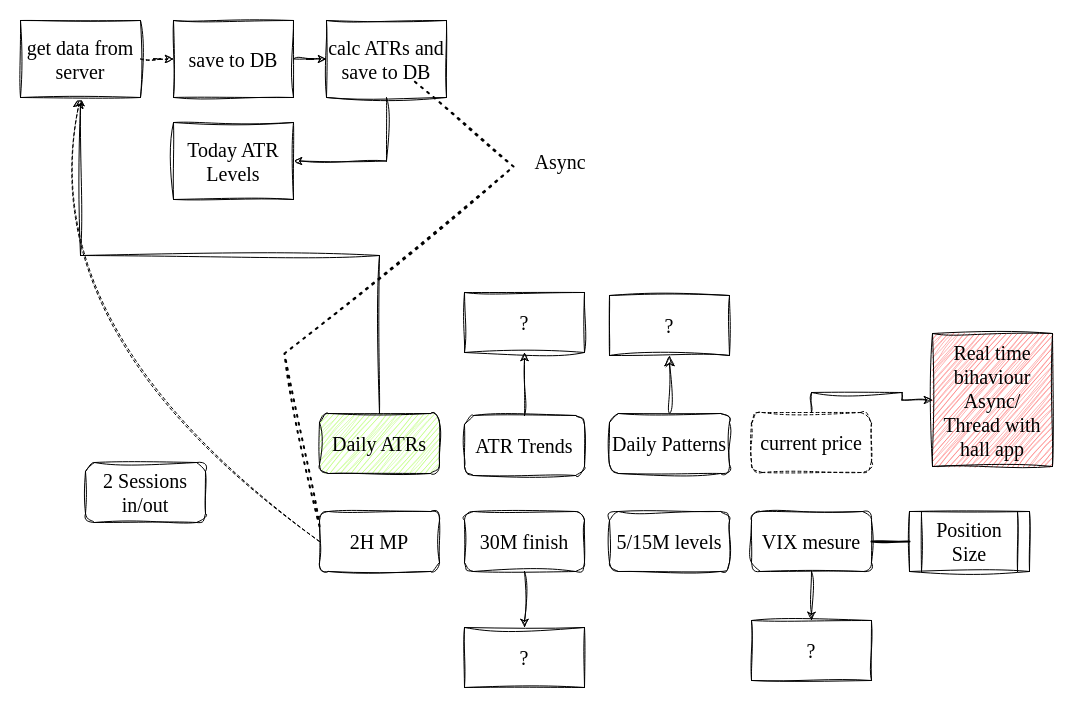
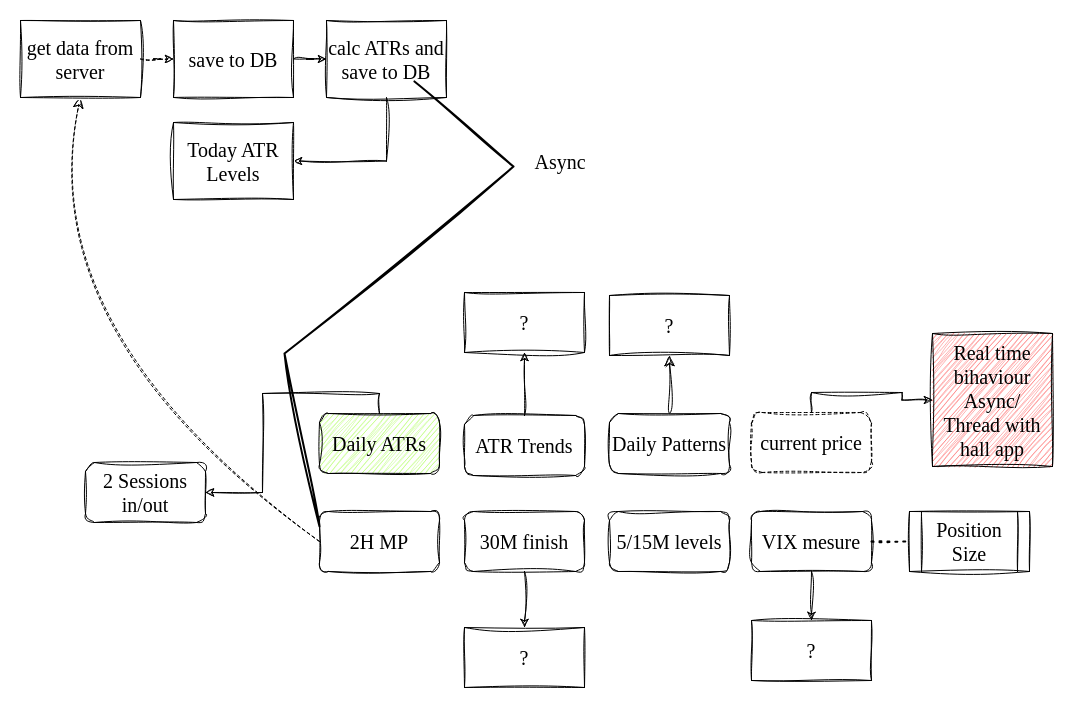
edge "Daily ATRs" -> "get data from server": now "Daily ATRs" -> "2 Sessions in/out"
edge "calc ATRs and save to DB" -- "2H MP": style dashed -> solid
edge "VIX mesure" -- "Position Size": style solid -> dashed
